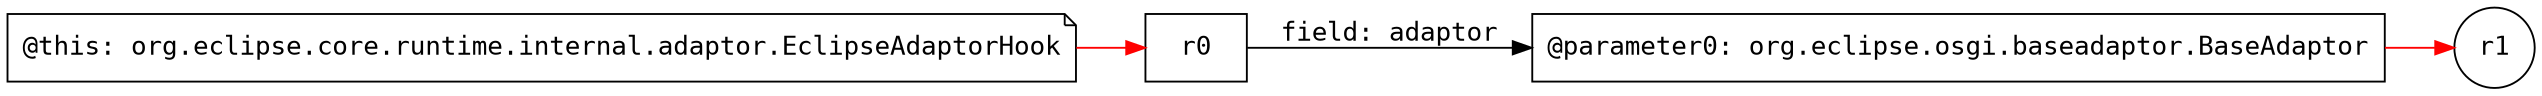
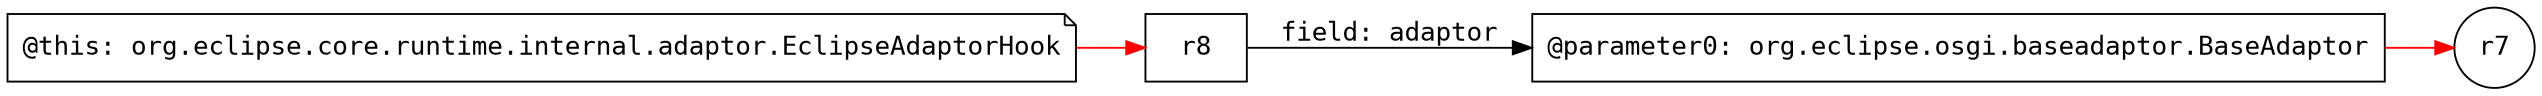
node "r0": label "r0" -> "r8"
node "r1": label "r1" -> "r7"
